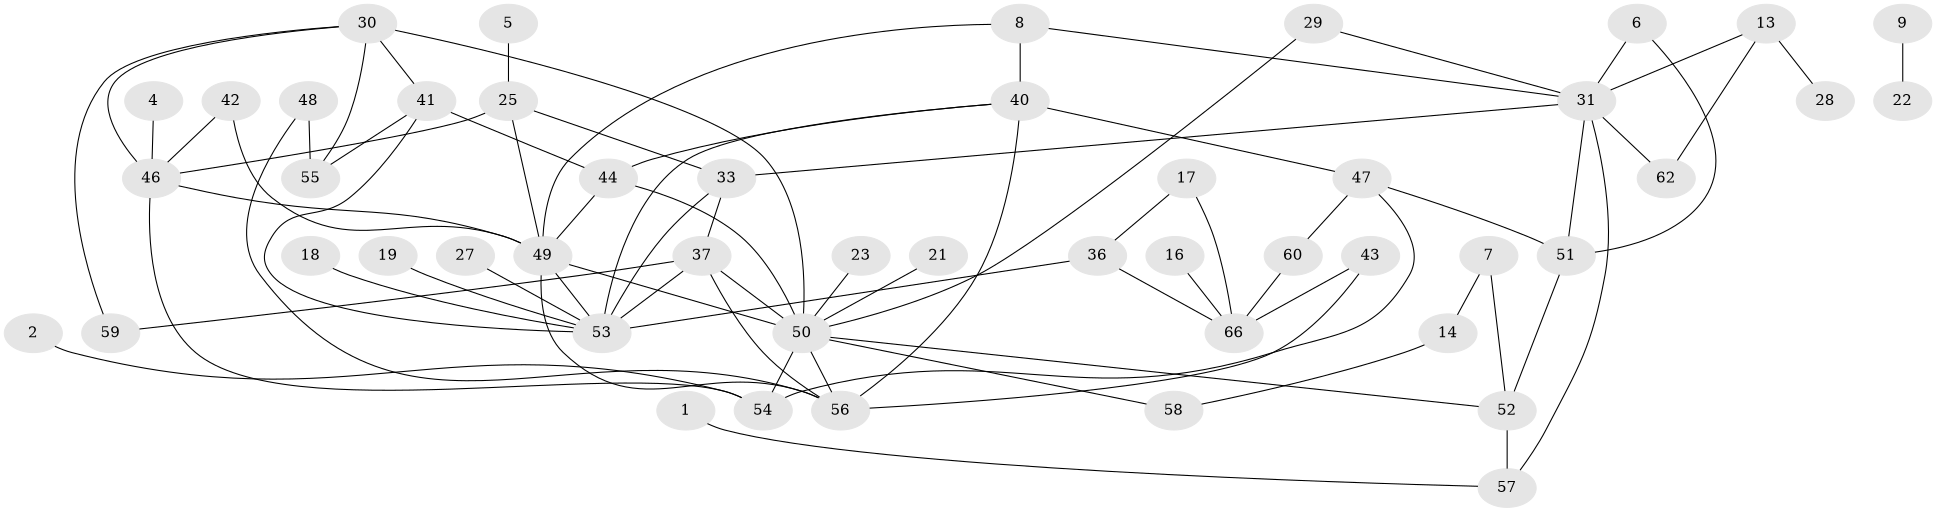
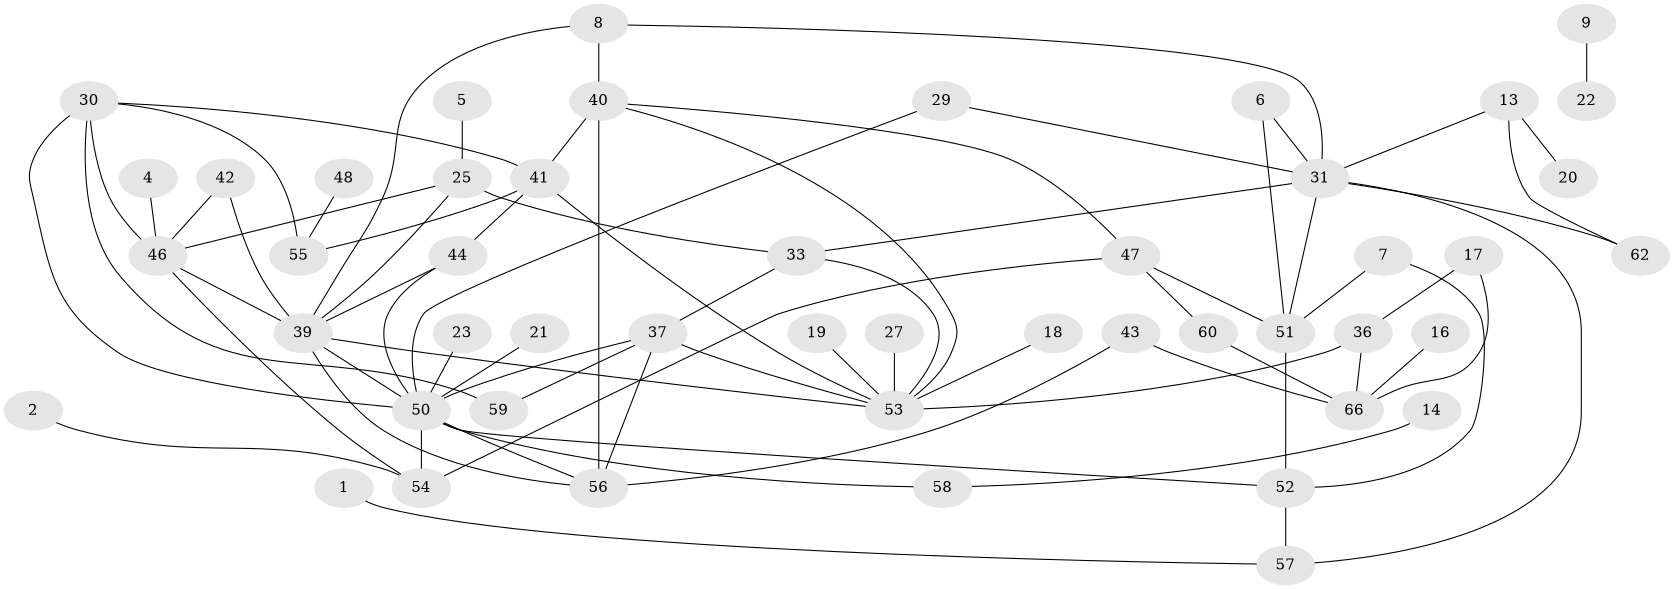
node "28": label "28" -> "20"
edge "40" -- "44": now "40" -- "41"
node "49": label "49" -> "39"
edge "7" -- "14": now "7" -- "51"
edge "48" -- "56": removed
